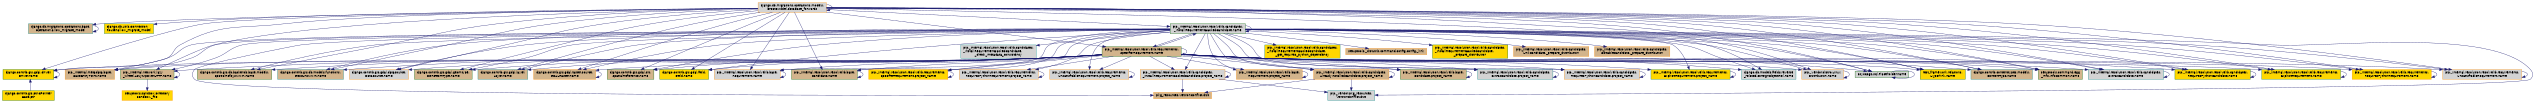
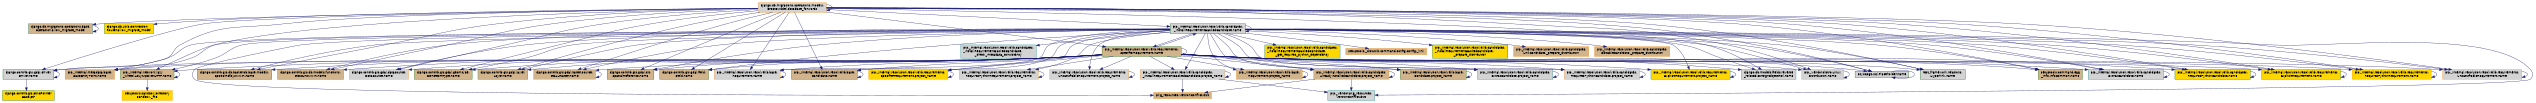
node "django.contrib.gis.gdal.driver. Driver.name": fillcolor gold -> lightgrey
node "django.contrib.gis.gdal.field. Field.name": fillcolor gold -> tan
node "rest_framework.relations. Hyperlink.name": fillcolor gold -> lightgrey
node "django.contrib.contenttypes.models. ContentType.name": removed
edge "django.contrib.gis.ptr.CPointer Base.ptr" -> "django.contrib.gis.gdal.driver. Driver.name": reversed
